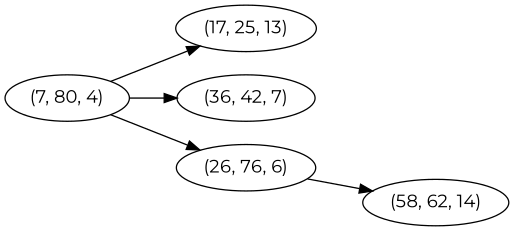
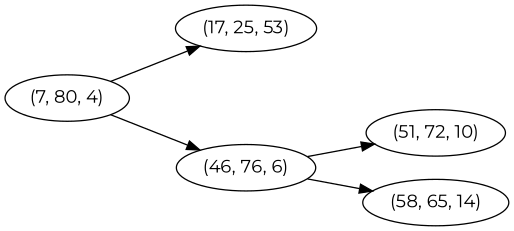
node "(17, 25, 13)": label "(17, 25, 13)" -> "(17, 25, 53)"
node "(36, 42, 7)": removed
node "(51, 72, 10)": added
node "(26, 76, 6)": label "(26, 76, 6)" -> "(46, 76, 6)"
node "(58, 62, 14)": label "(58, 62, 14)" -> "(58, 65, 14)"
